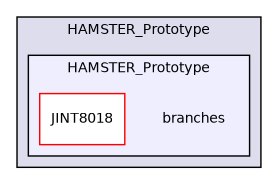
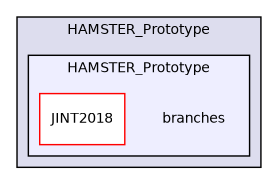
node "JINT8018": label "JINT8018" -> "JINT2018"
